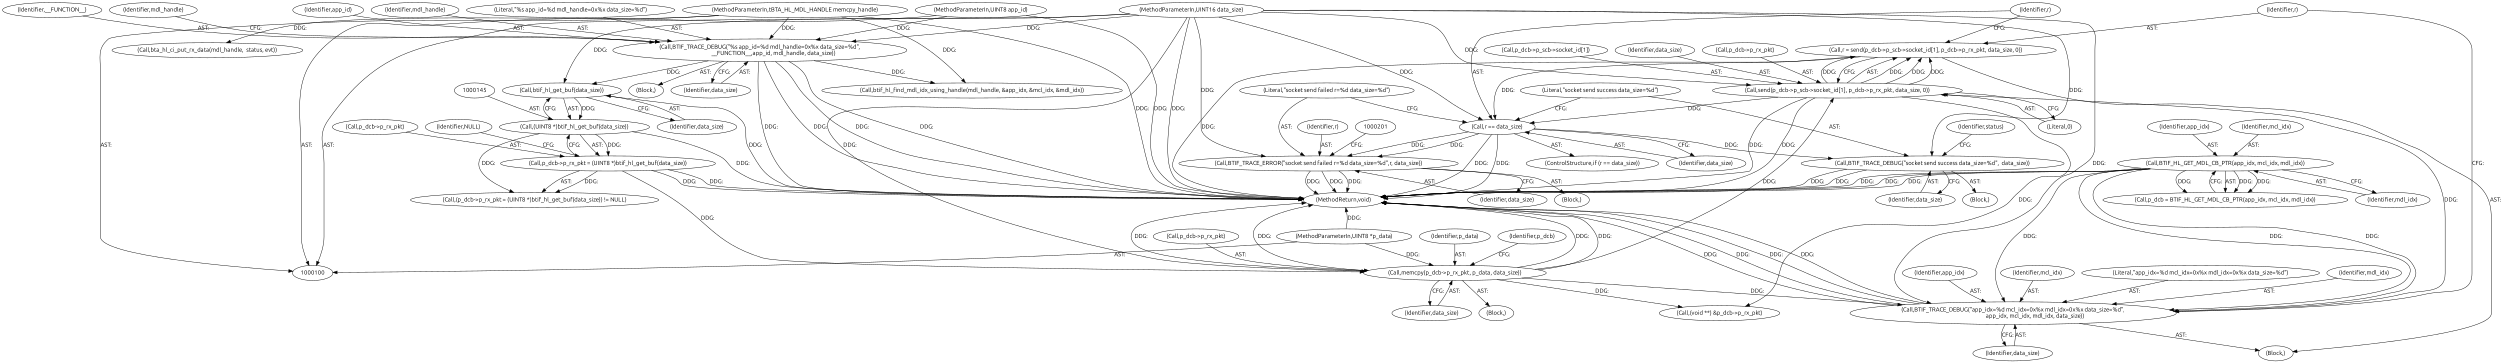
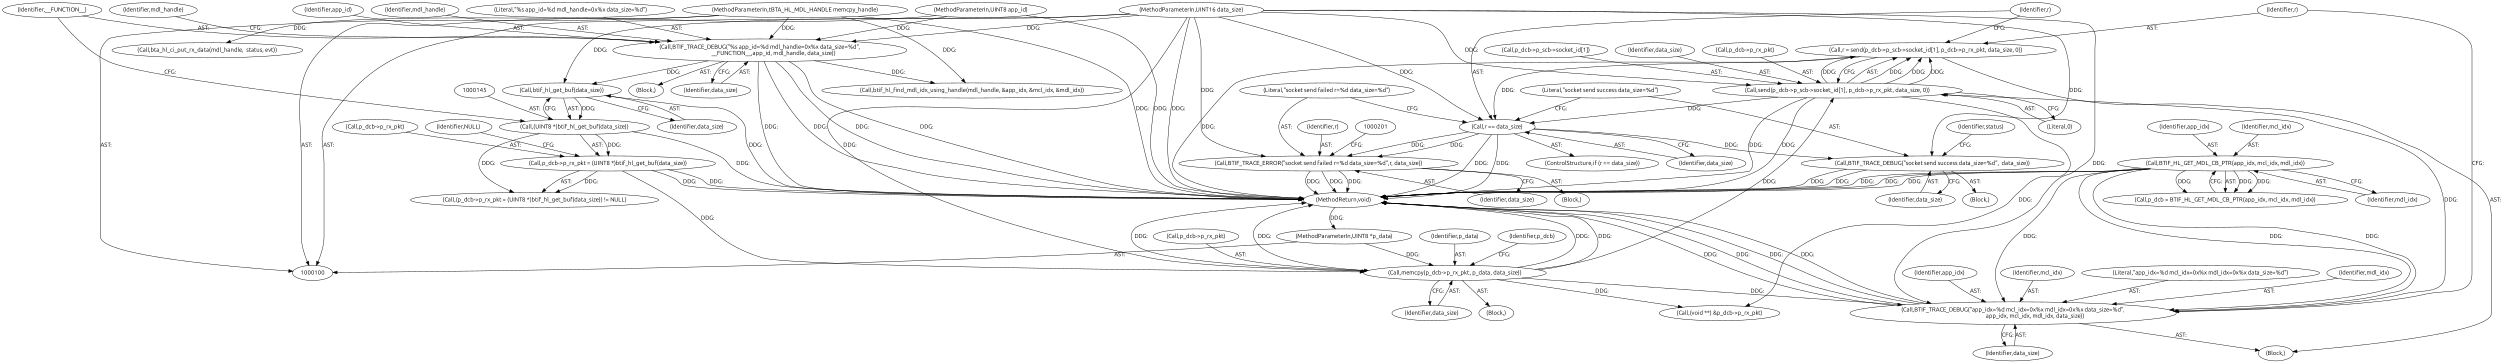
edge "(Call,p_dcb->p_rx_pkt = (UINT8 *)btif_hl_get_buf(data_size))" -> "(Call,(UINT8 *)btif_hl_get_buf(data_size))": now "(Identifier,__FUNCTION__)" -> "(Call,(UINT8 *)btif_hl_get_buf(data_size))"
edge "(MethodParameterIn,UINT8 *p_data)" -> "(MethodReturn,void)": reversed
